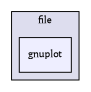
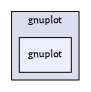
cluster "file": label "file" -> "gnuplot"
